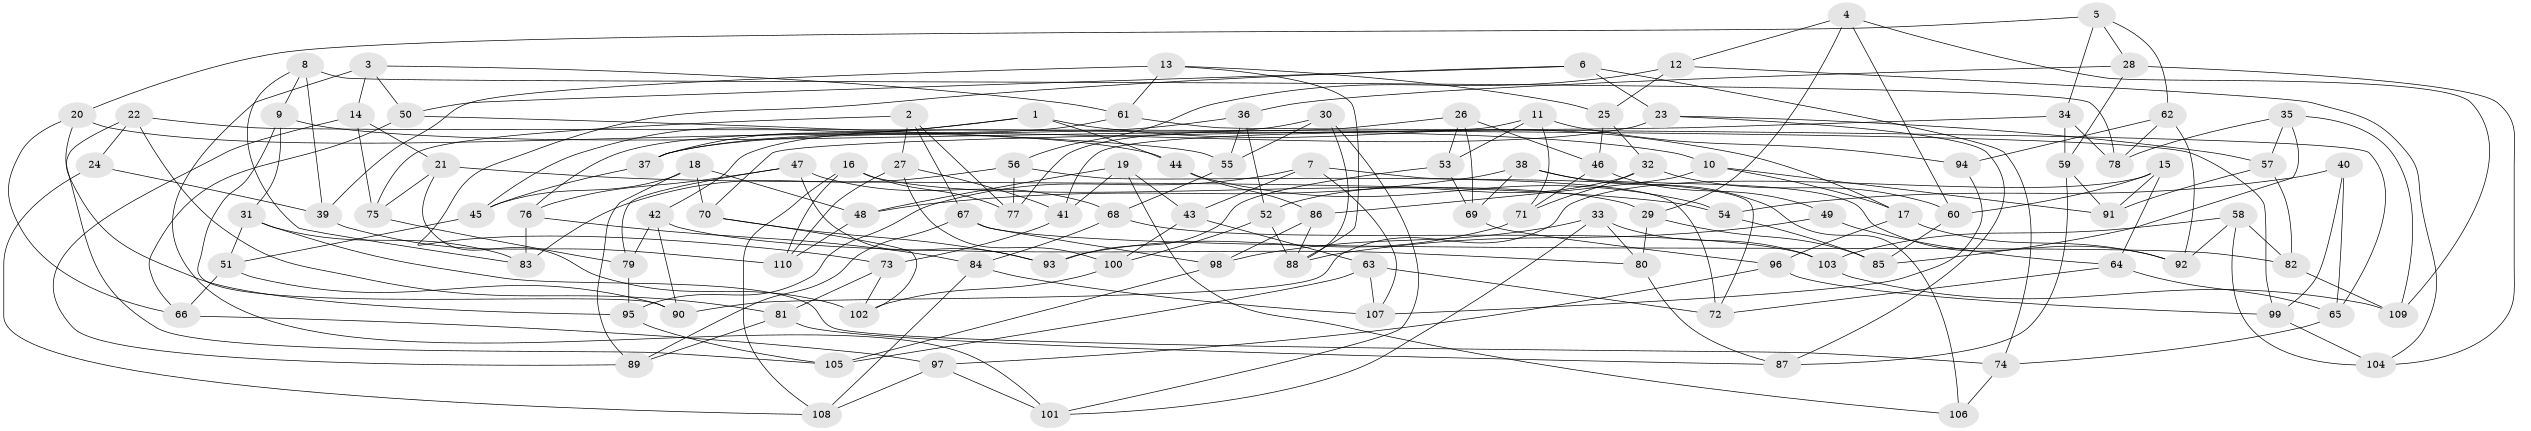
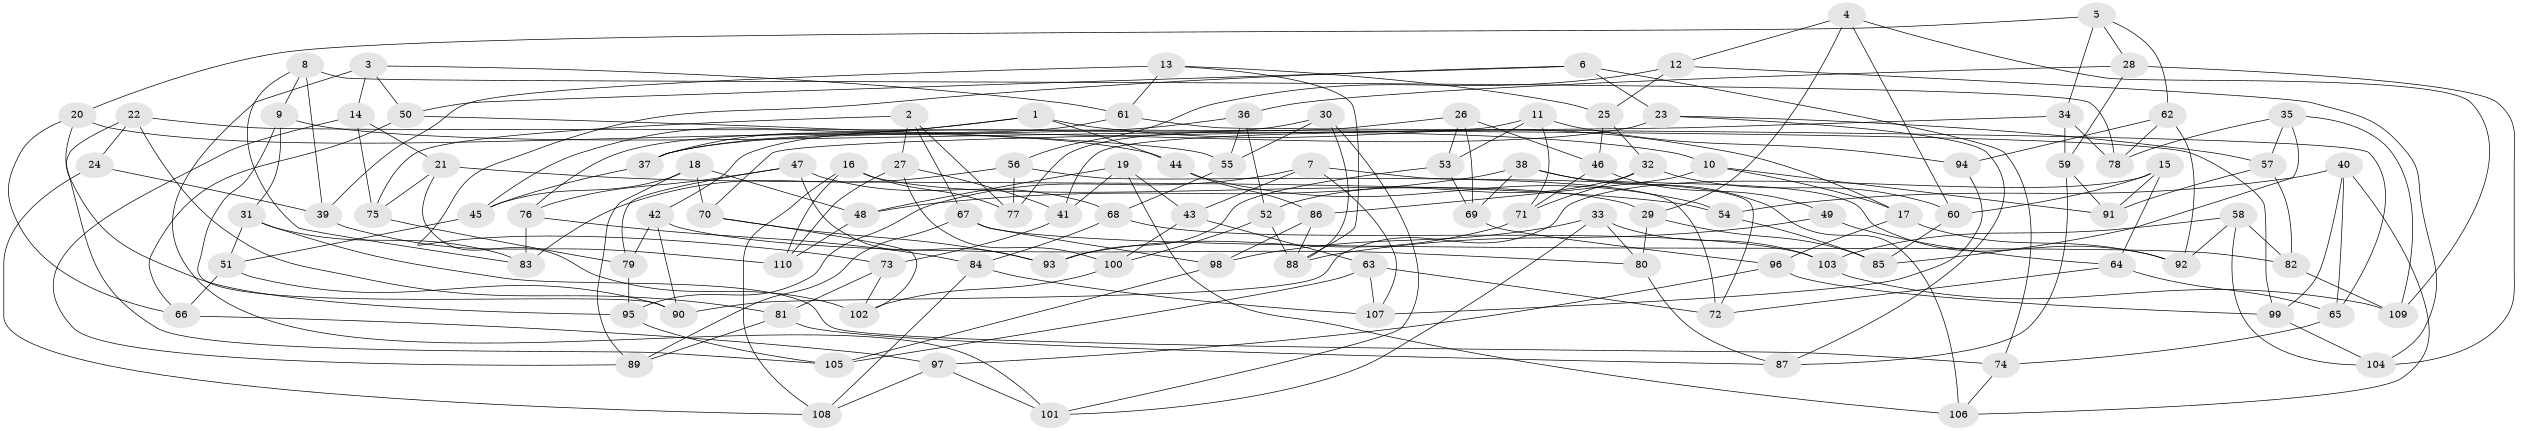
edge "40" -- "106": added
